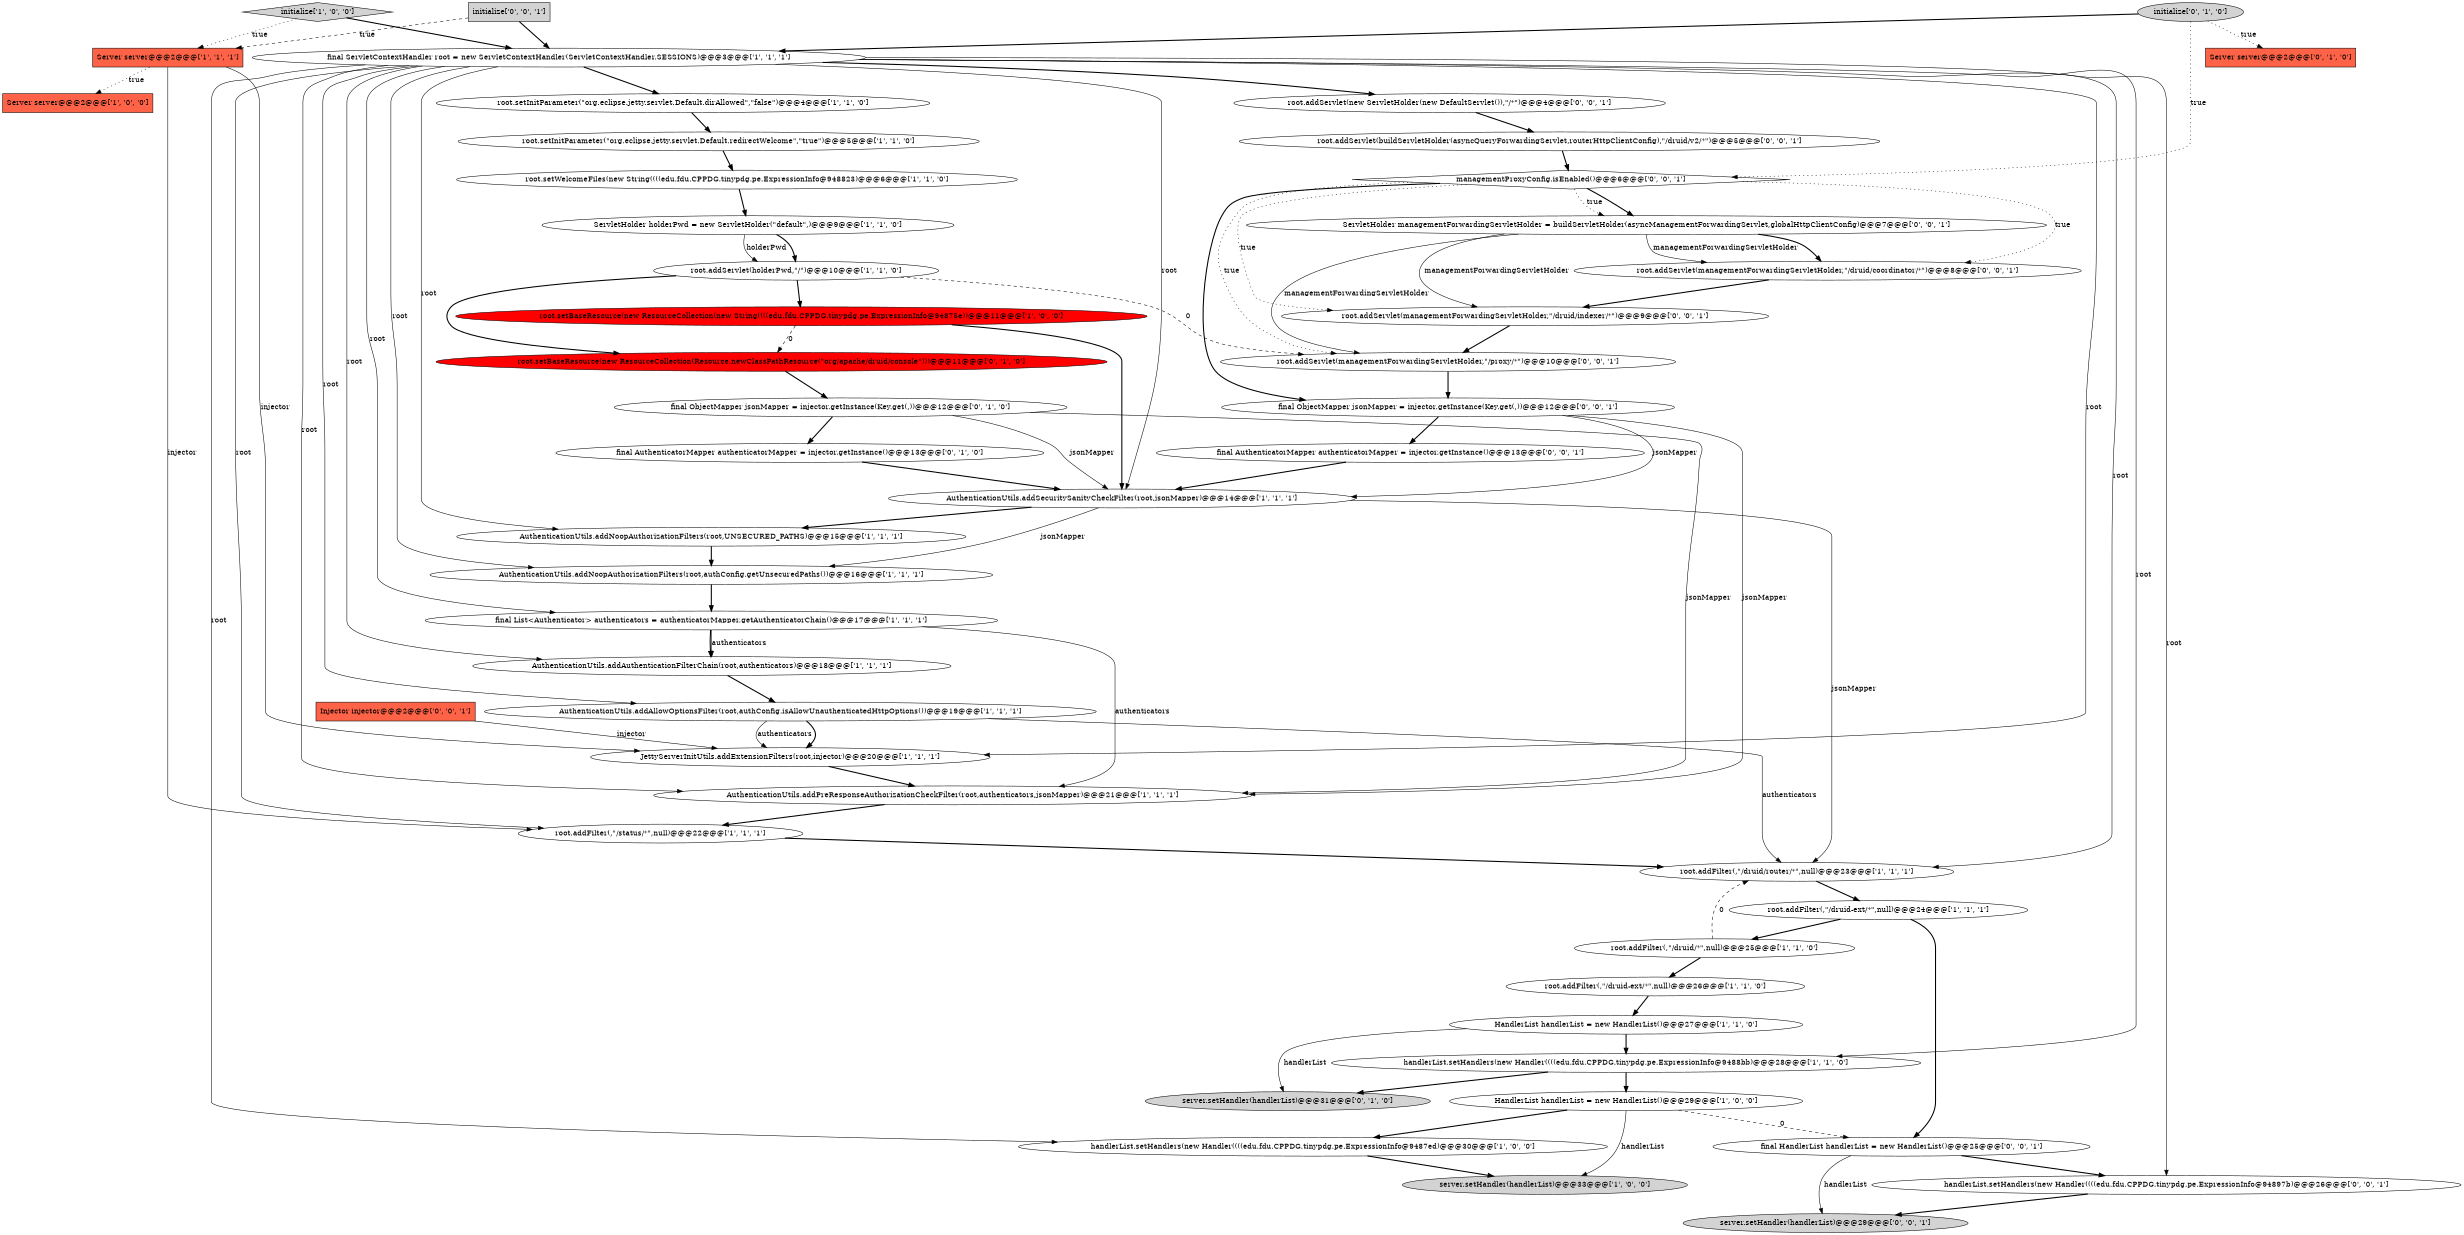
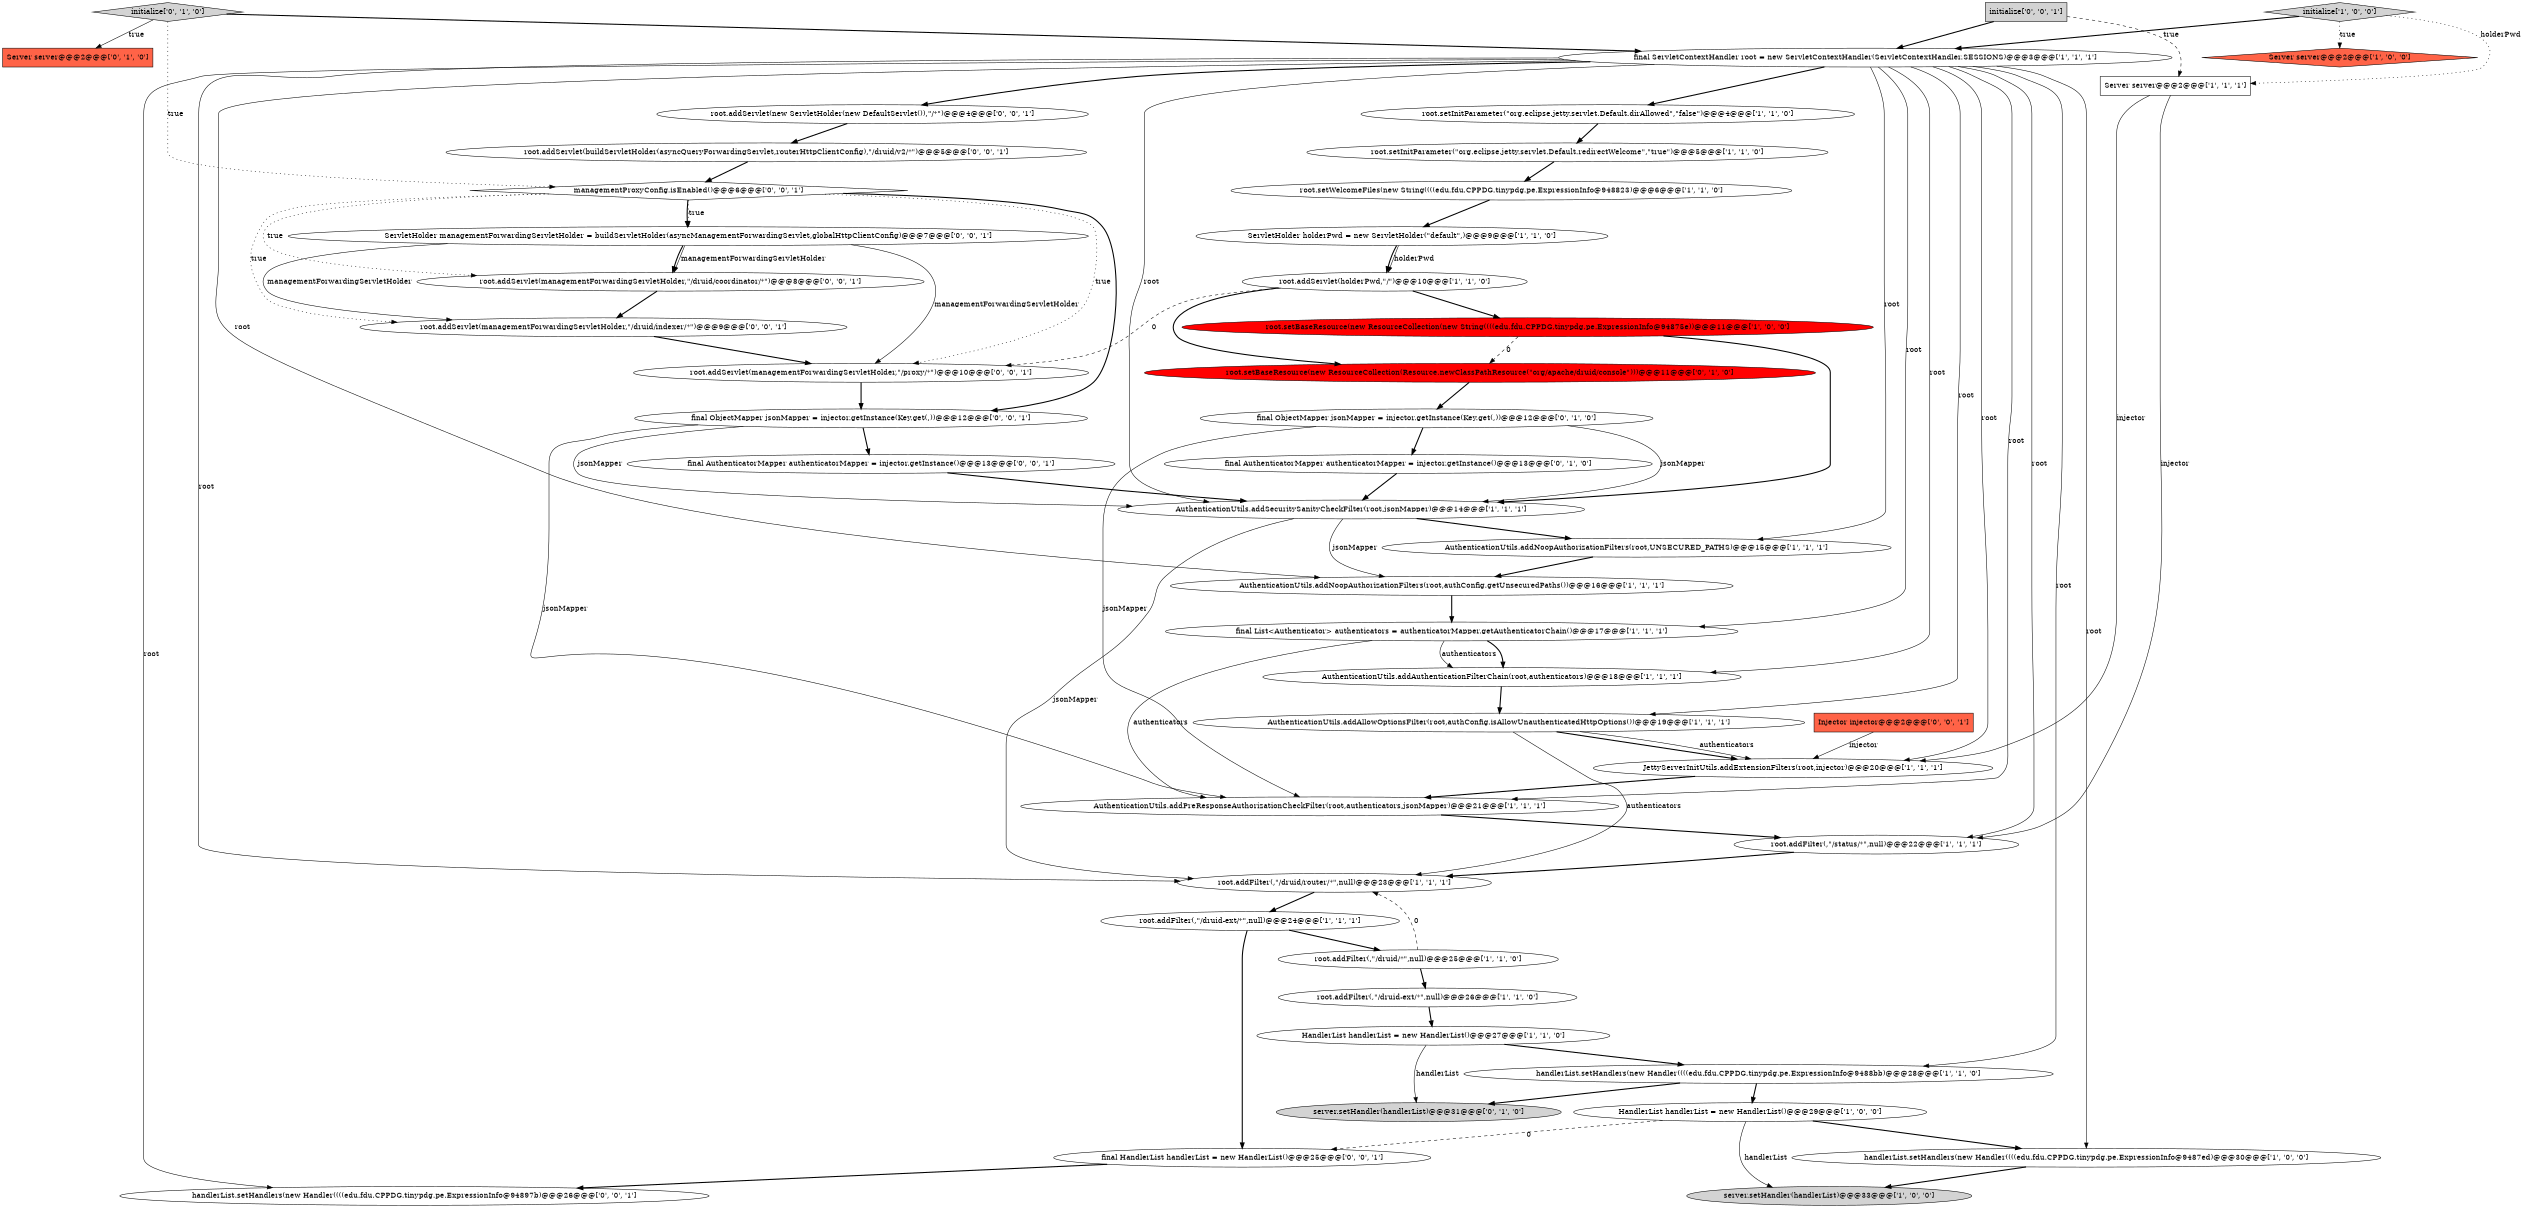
node "initialize['0', '1', '0']": shape ellipse -> diamond
edge "initialize['0', '1', '0']" -> "Server server@@@2@@@['0', '1', '0']": style dotted -> solid
edge "initialize['1', '0', '0']" -> "Server server@@@2@@@['1', '1', '1']": label "true" -> "holderPwd"
node "Server server@@@2@@@['1', '1', '1']": fillcolor tomato -> white
edge "Server server@@@2@@@['1', '1', '1']" -> "Server server@@@2@@@['1', '0', '0']": now "initialize['1', '0', '0']" -> "Server server@@@2@@@['1', '0', '0']"
node "Server server@@@2@@@['1', '0', '0']": shape box -> diamond
node "server.setHandler(handlerList)@@@29@@@['0', '0', '1']": removed
